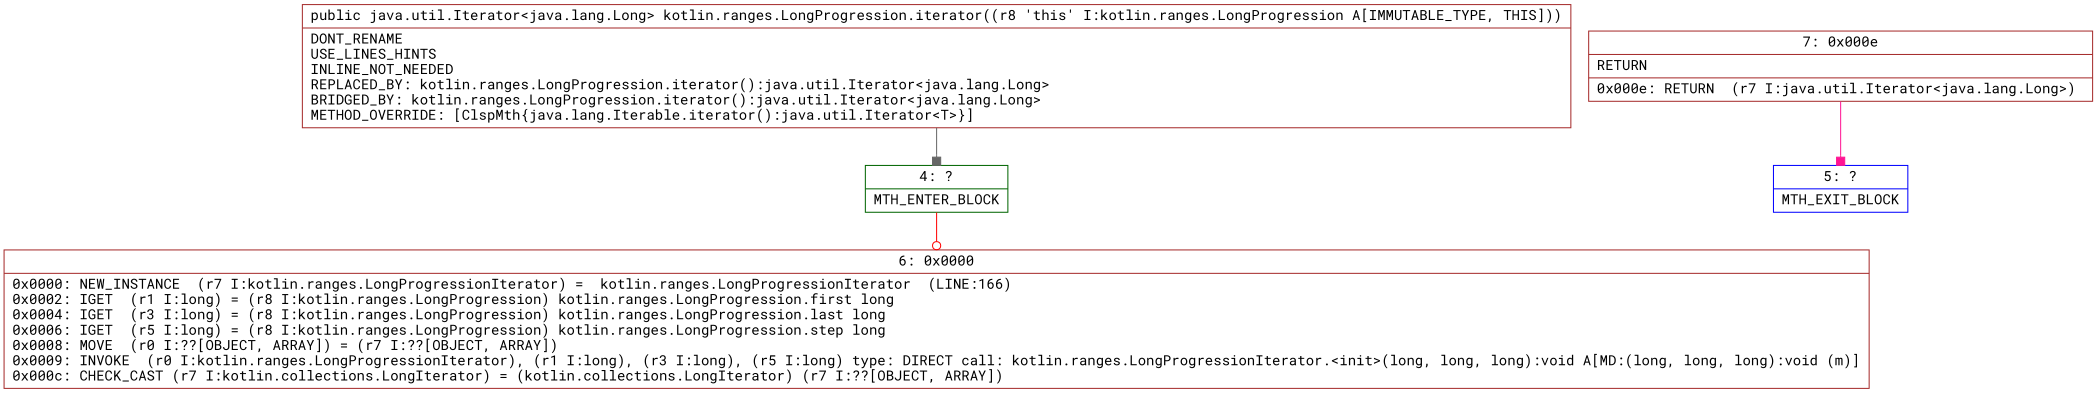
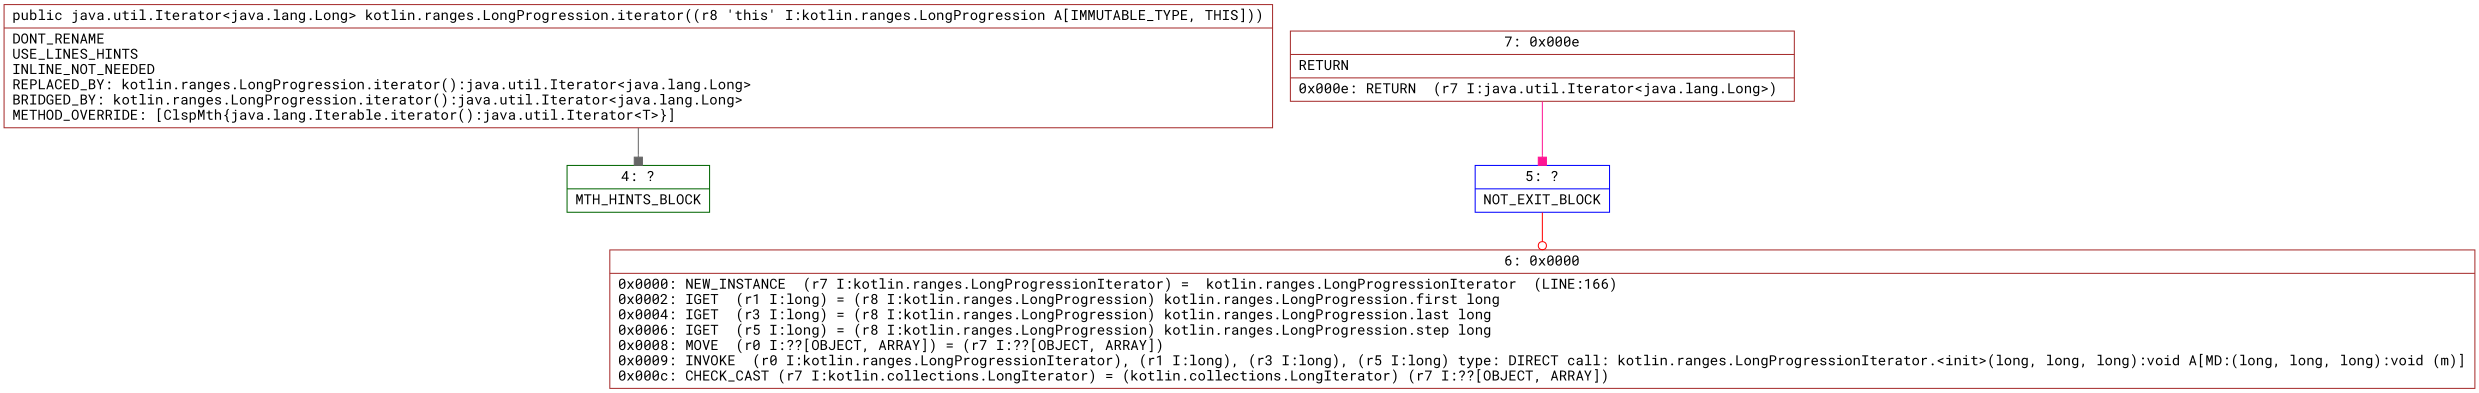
node "4: ?": text "MTH_ENTER_BLOCK" -> "MTH_HINTS_BLOCK"
node "5: ?": text "MTH_EXIT_BLOCK" -> "NOT_EXIT_BLOCK"
edge "4: ?" -> "6: 0x0000": now "5: ?" -> "6: 0x0000"
